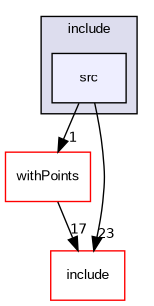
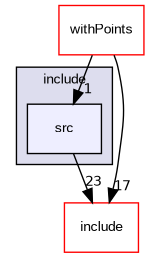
edge "src" -> "withPoints": reversed
